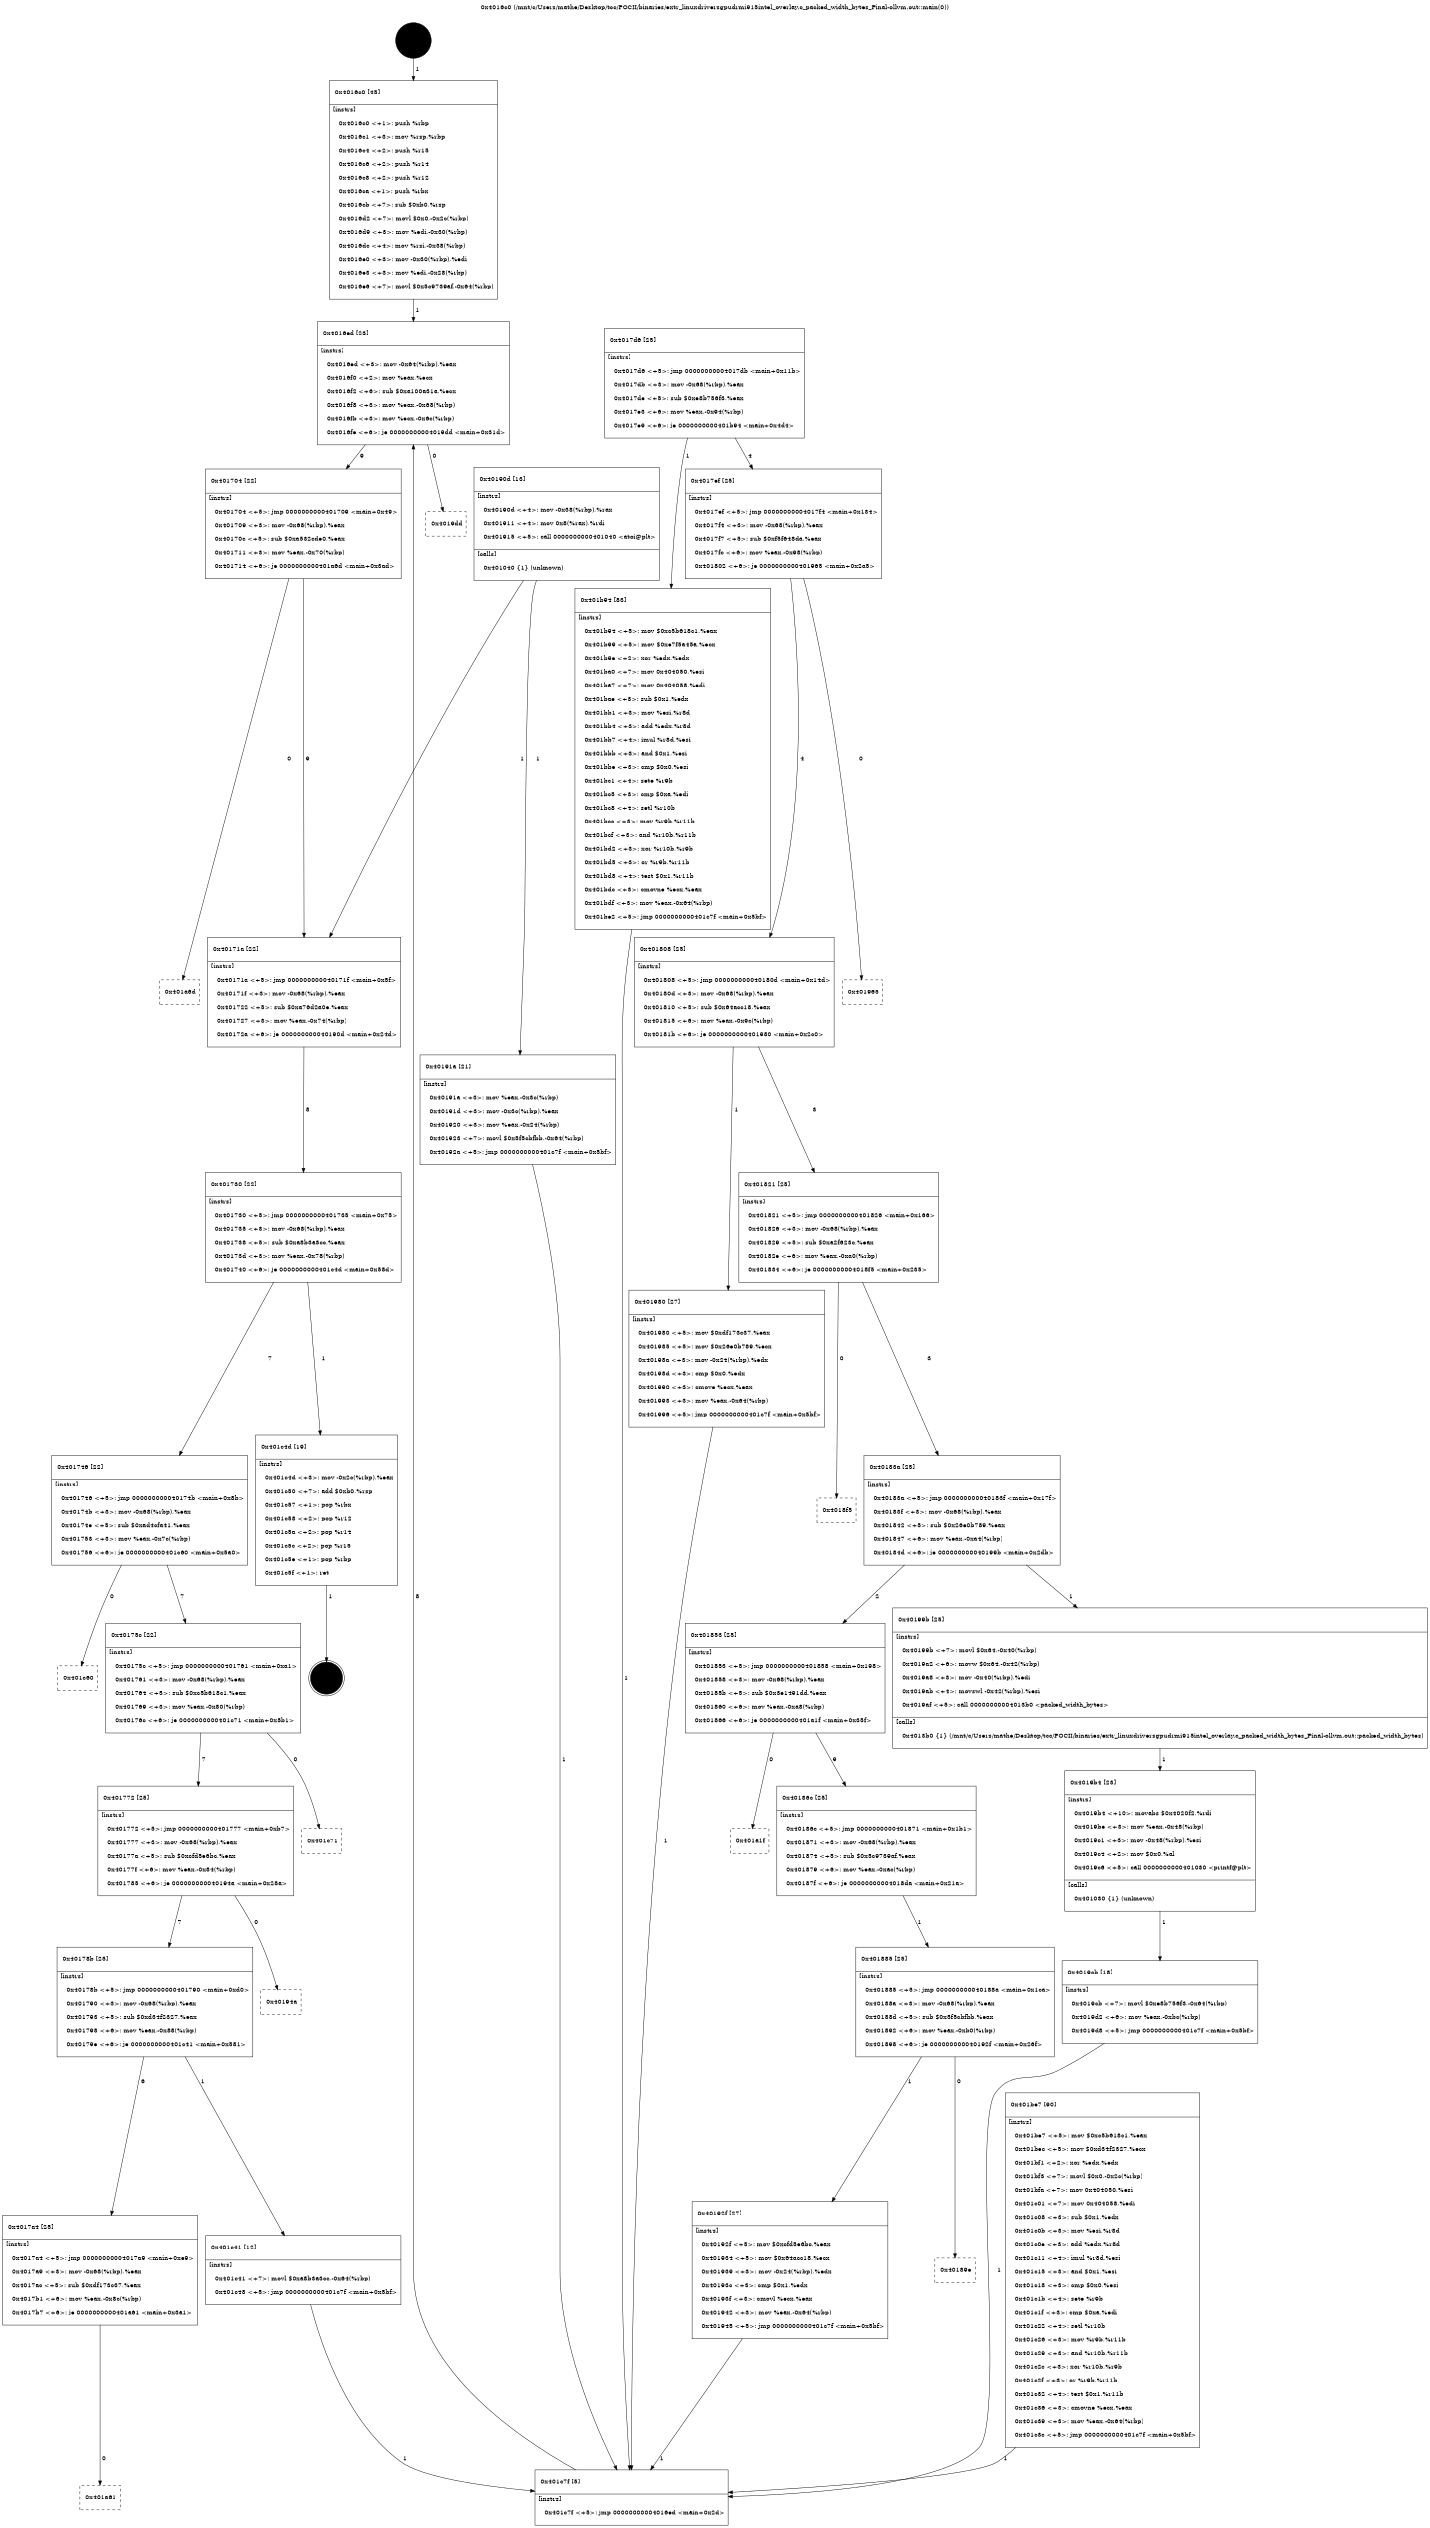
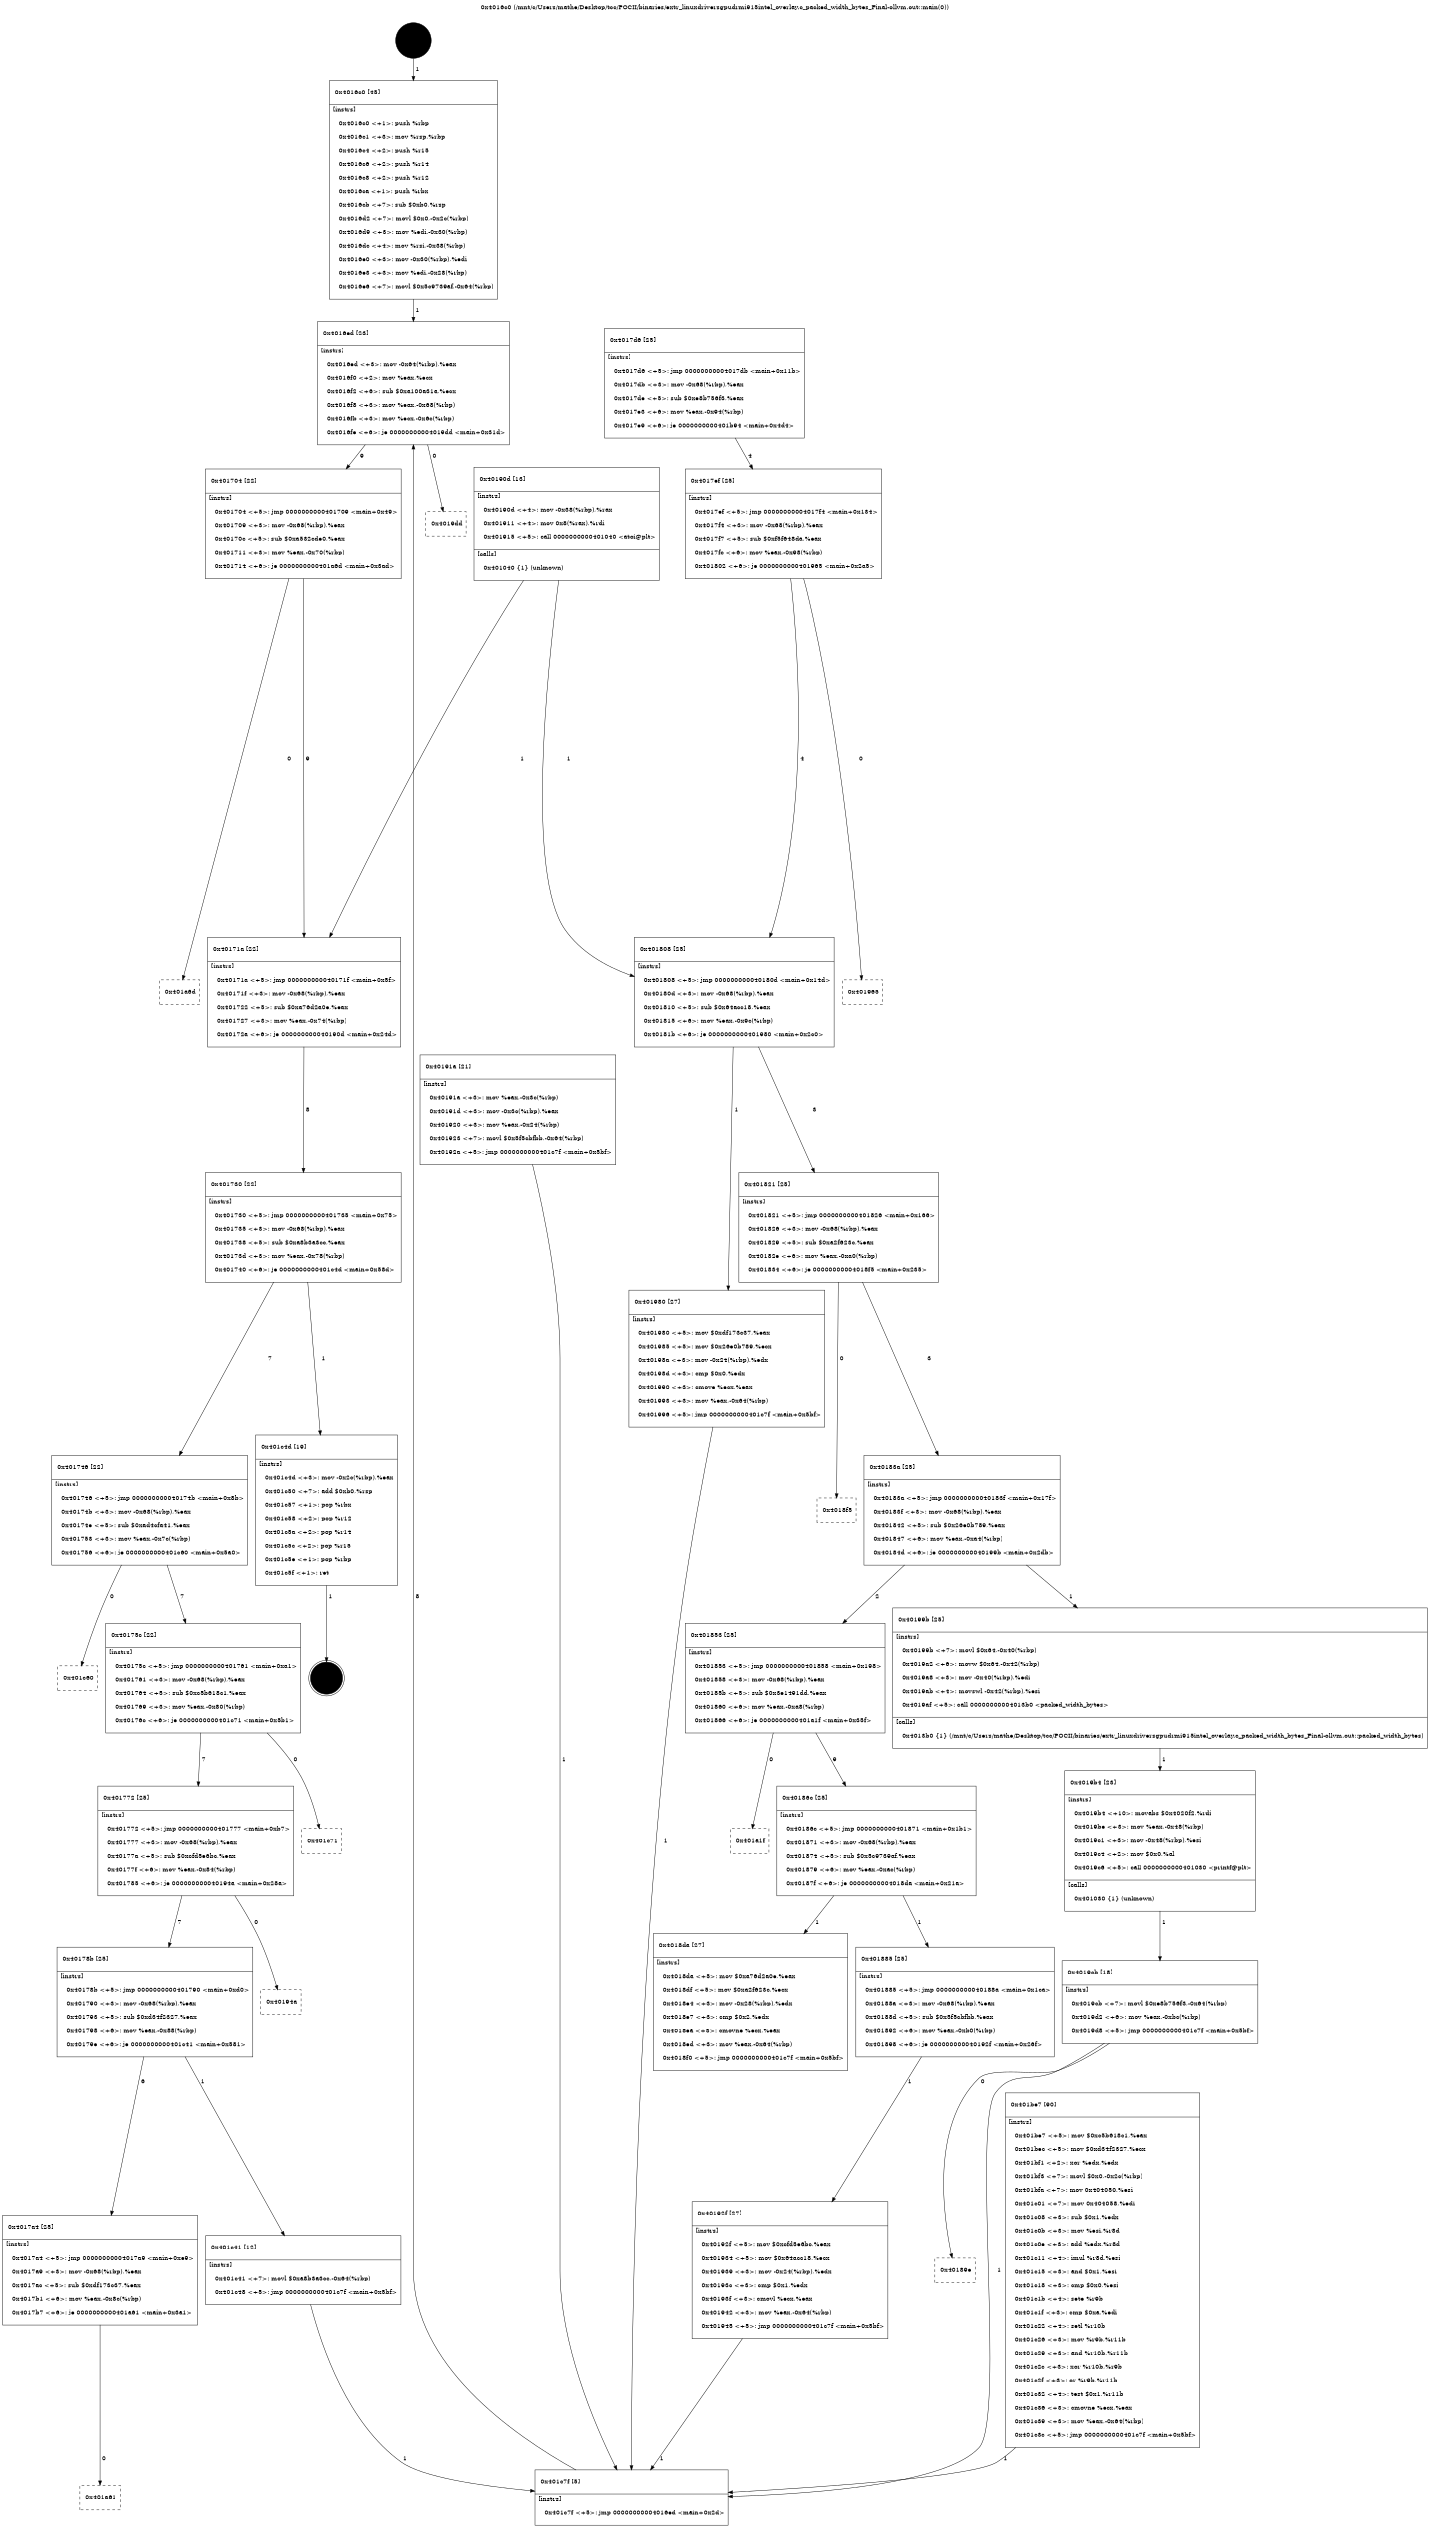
node "0x401b94 [83]": removed
edge "0x40190d [13]" -> "0x40191a [21]": now "0x40190d [13]" -> "0x401808 [25]"
node "0x4018da [27]": added
edge "0x401885 [25]" -> "0x40189e": now "0x4019cb [18]" -> "0x40189e"
